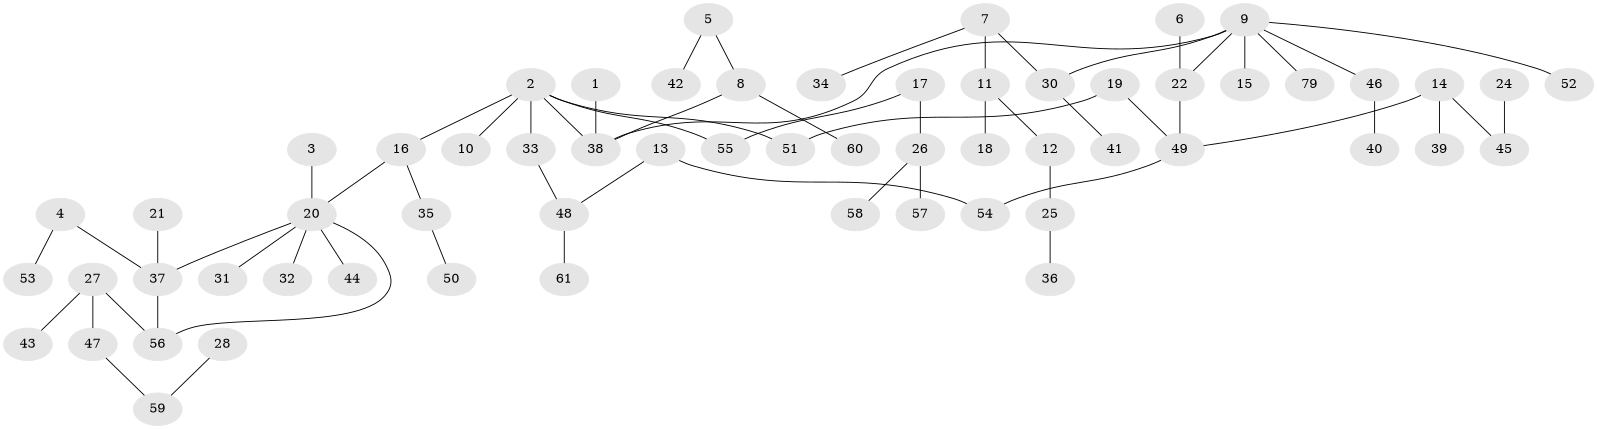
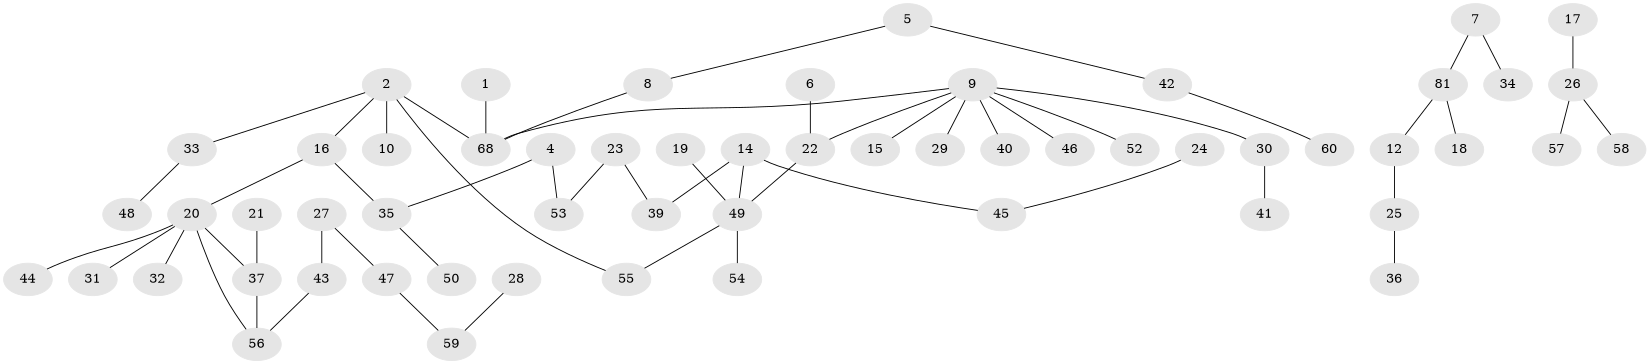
edge "7" -- "30": removed
node "11": label "11" -> "81"
node "79": label "79" -> "29"
edge "17" -- "55": now "49" -- "55"
edge "8" -- "60": now "42" -- "60"
edge "46" -- "40": now "9" -- "40"
node "3": removed
node "38": label "38" -> "68"
node "23": added
node "13": removed
node "51": removed
edge "4" -- "37": now "4" -- "35"
node "61": removed
edge "27" -- "56": now "43" -- "56"
